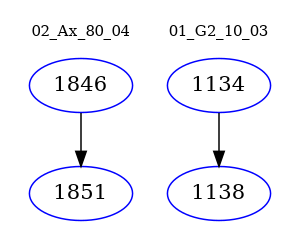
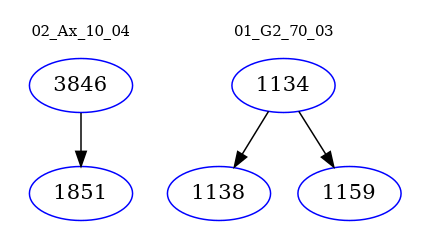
cluster "02_Ax_80_04": label "02_Ax_80_04" -> "02_Ax_10_04"
cluster "01_G2_10_03": label "01_G2_10_03" -> "01_G2_70_03"
node "1846": label "1846" -> "3846"
node "1159": added
